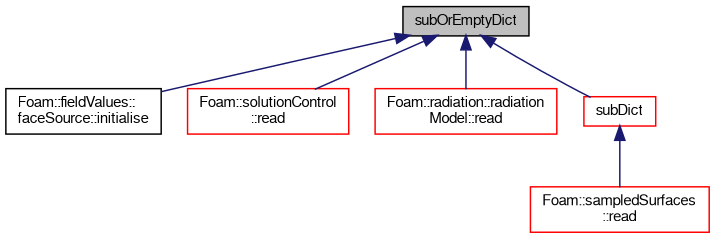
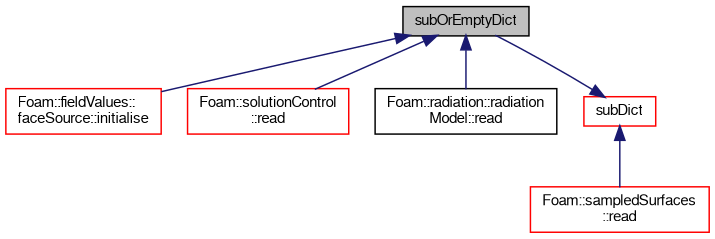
edge "subDict" -> "subOrEmptyDict": reversed
node "Foam::fieldValues:: faceSource::initialise": color black -> red
node "Foam::radiation::radiation Model::read": color red -> black
